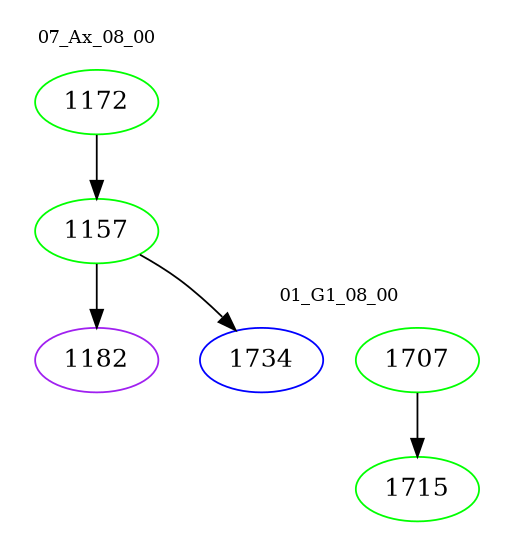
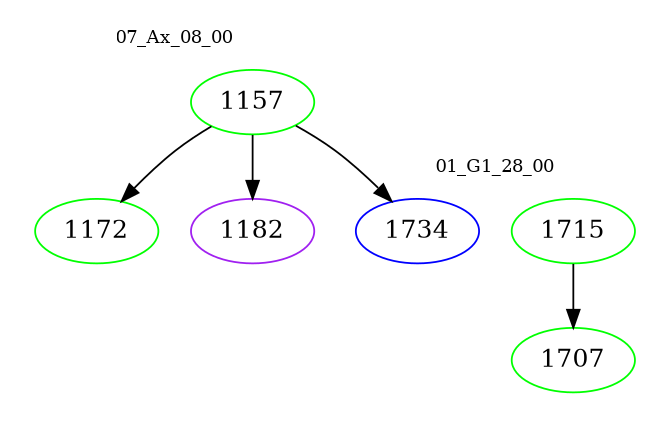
edge "1172" -> "1157": reversed
cluster "01_G1_08_00": label "01_G1_08_00" -> "01_G1_28_00"
edge "1707" -> "1715": reversed
